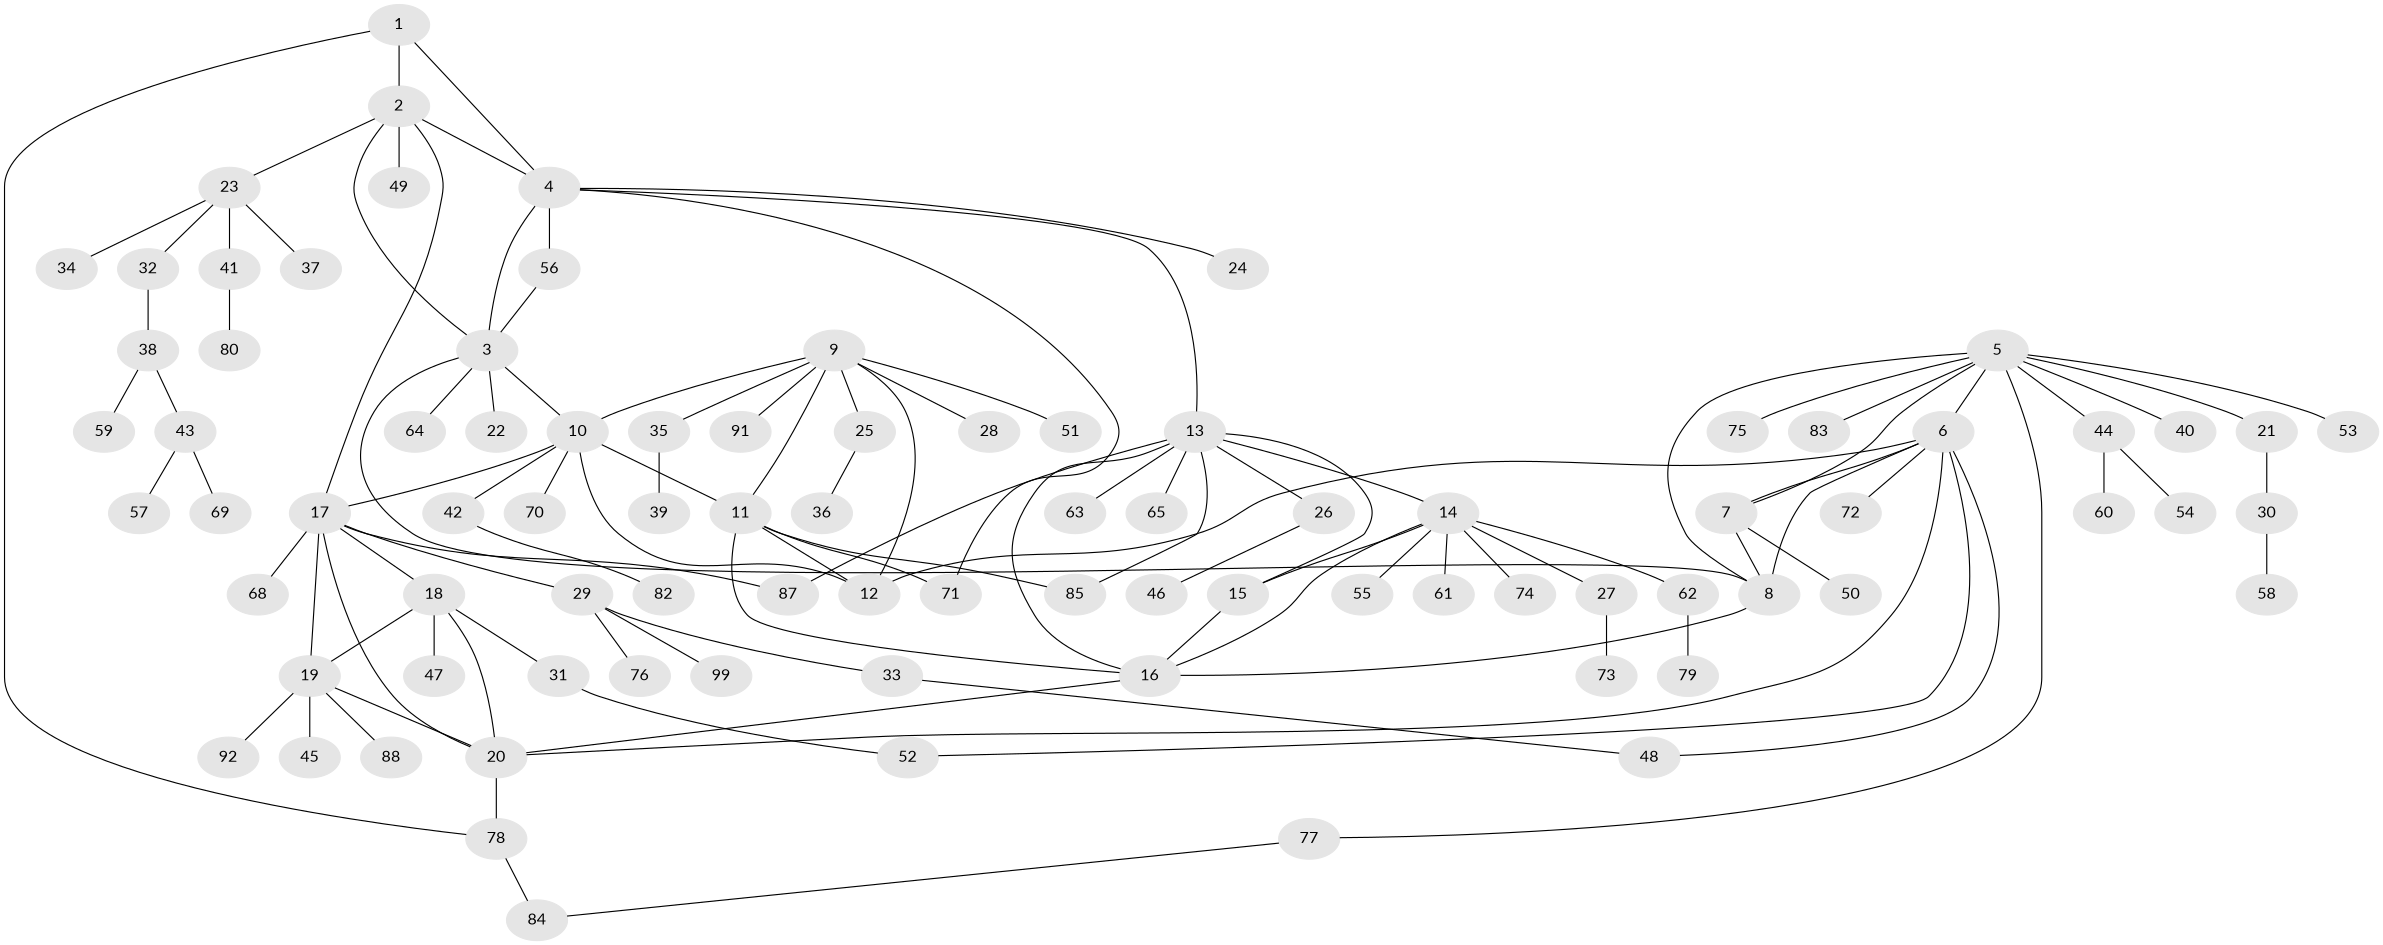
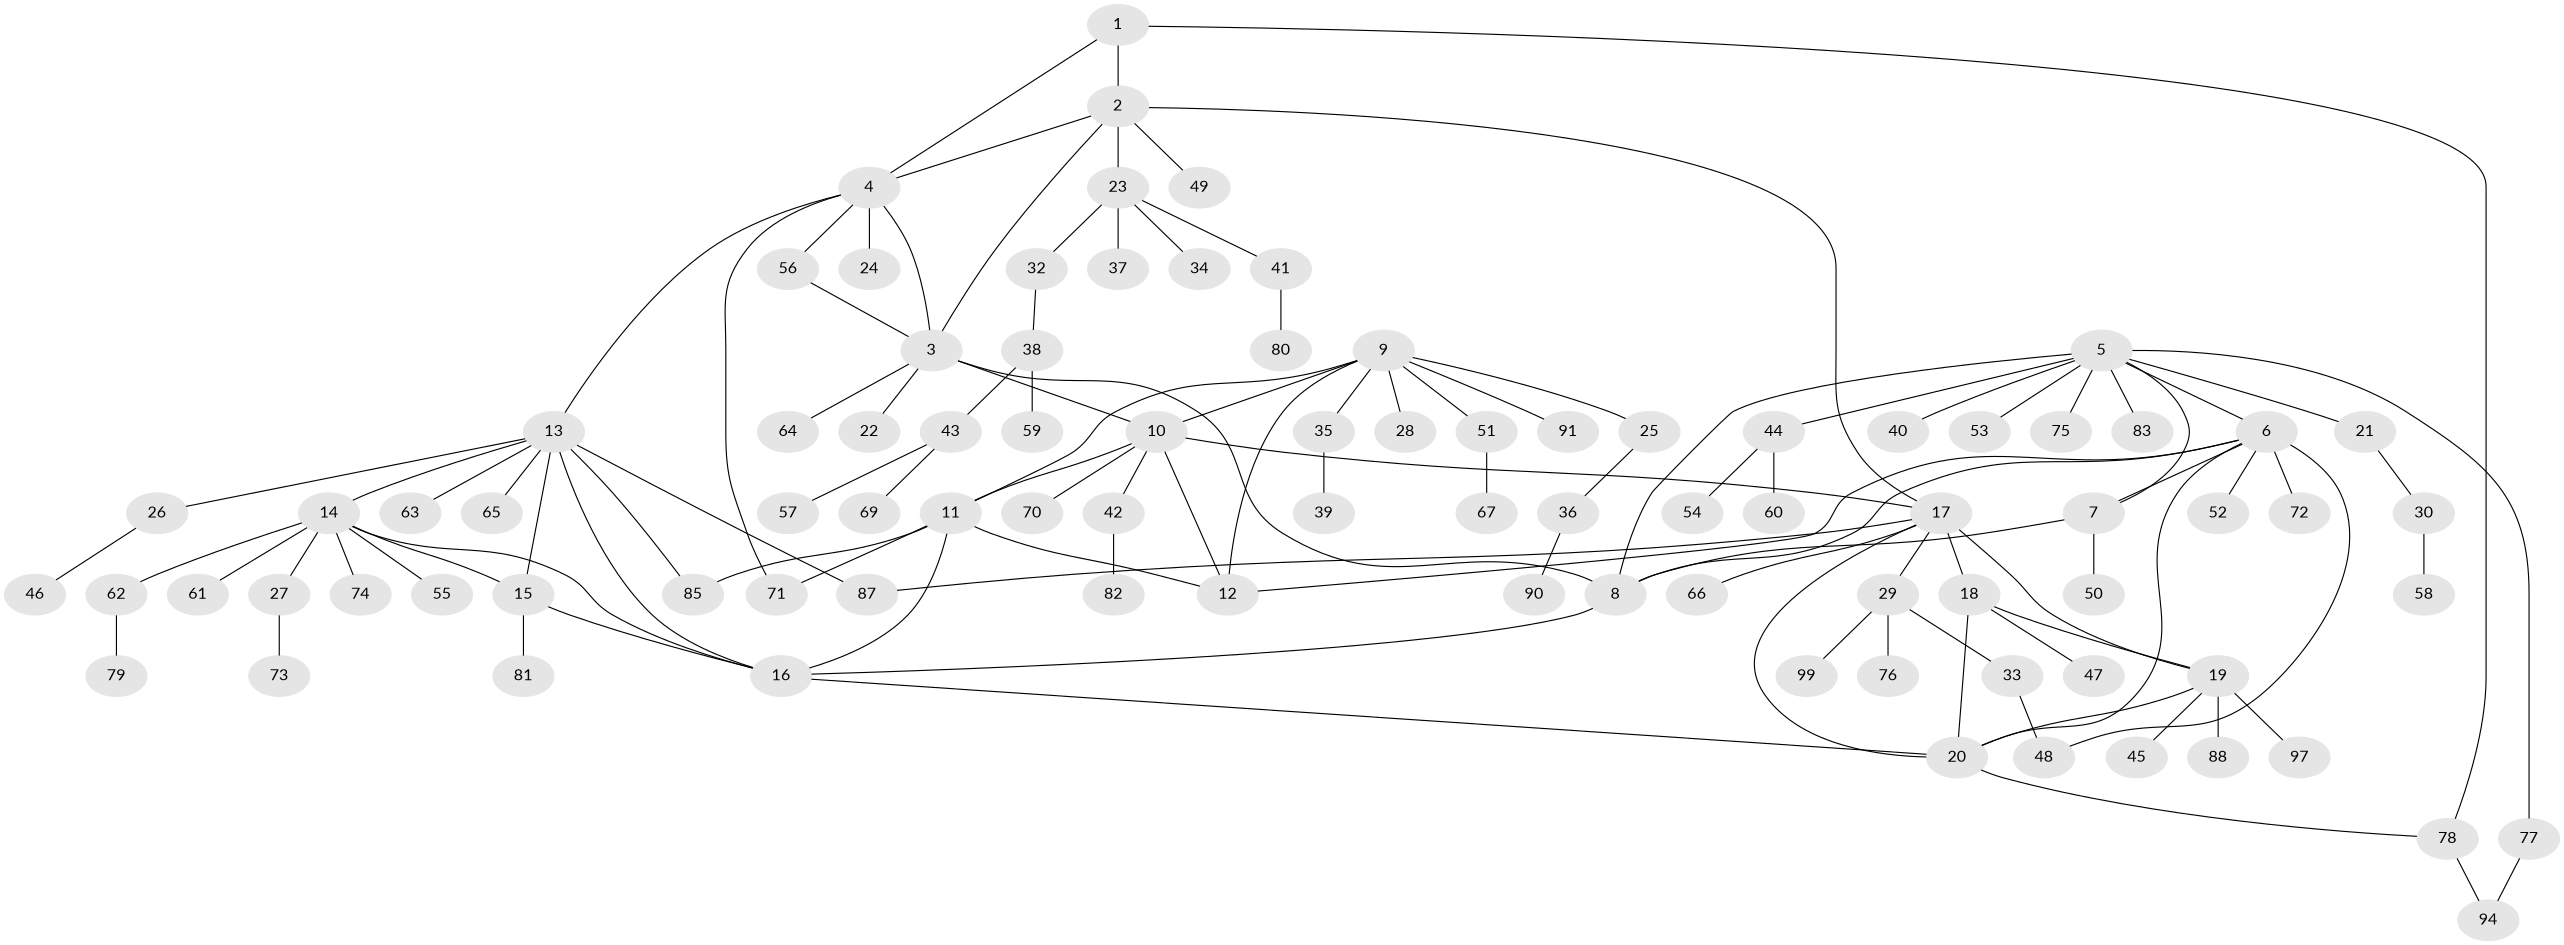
node "67": added
node "68": label "68" -> "66"
node "90": added
node "81": added
node "31": removed
node "92": label "92" -> "97"
node "84": label "84" -> "94"
